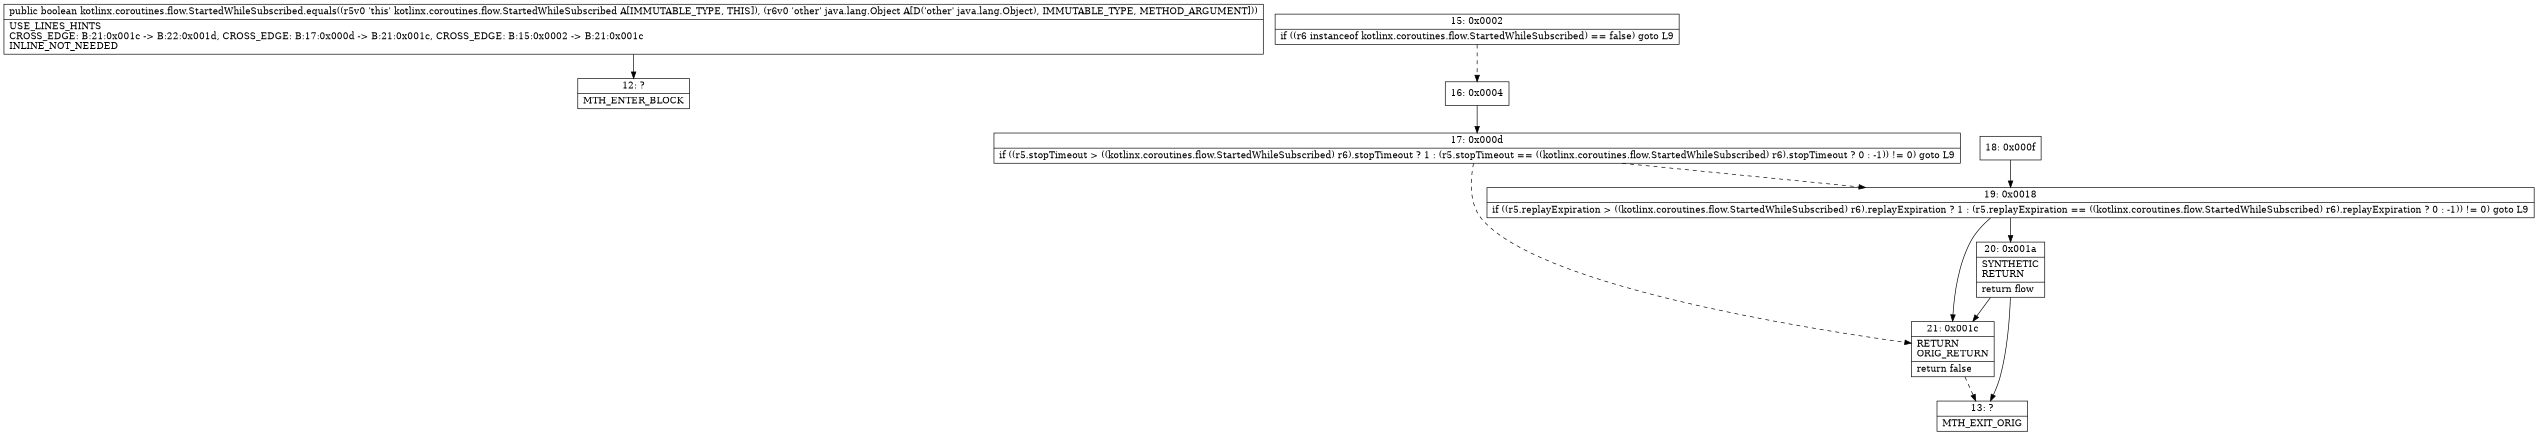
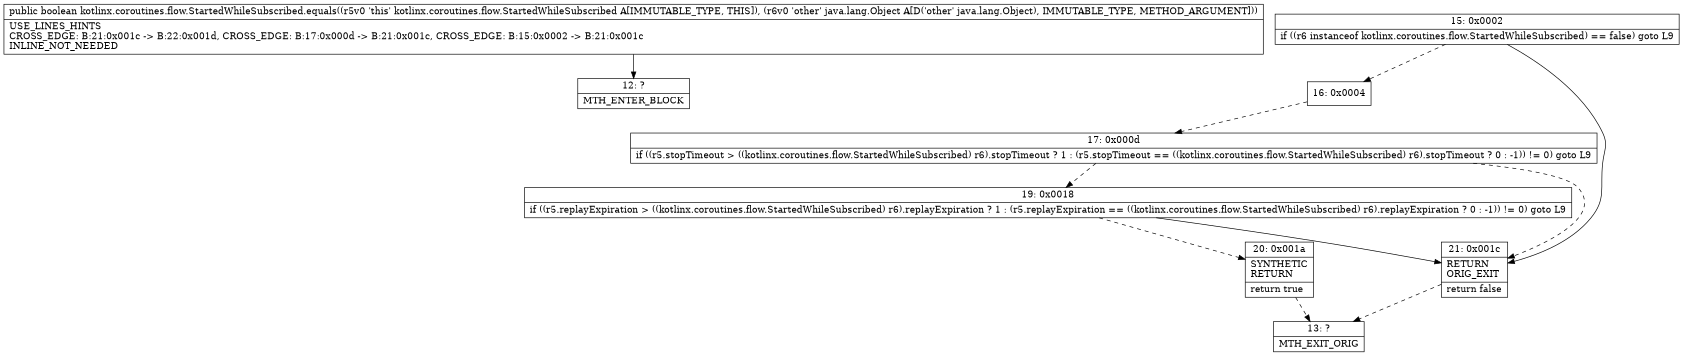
edge "16: 0x0004" -> "17: 0x000d": style solid -> dashed
node "18: 0x000f": removed
edge "19: 0x0018" -> "20: 0x001a": style solid -> dashed
node "20: 0x001a": text "return flow" -> "return true"
edge "20: 0x001a" -> "21: 0x001c": now "15: 0x0002" -> "21: 0x001c"
edge "20: 0x001a" -> "13: ?": style solid -> dashed
node "21: 0x001c": text "ORIG_RETURN" -> "ORIG_EXIT"
